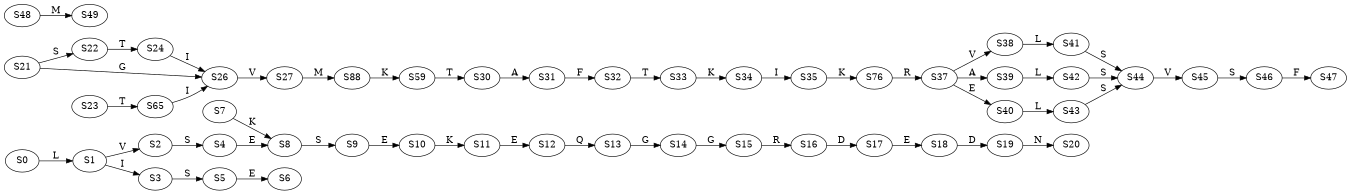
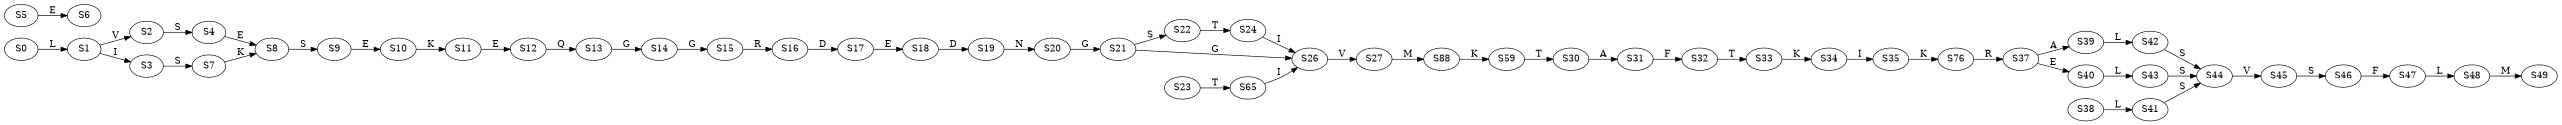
edge "S20" -> "S21": added, label "G"
edge "S37" -> "S38": removed, label "V"
edge "S47" -> "S48": added, label "L"
edge "S3" -> "S5": now "S3" -> "S7"
